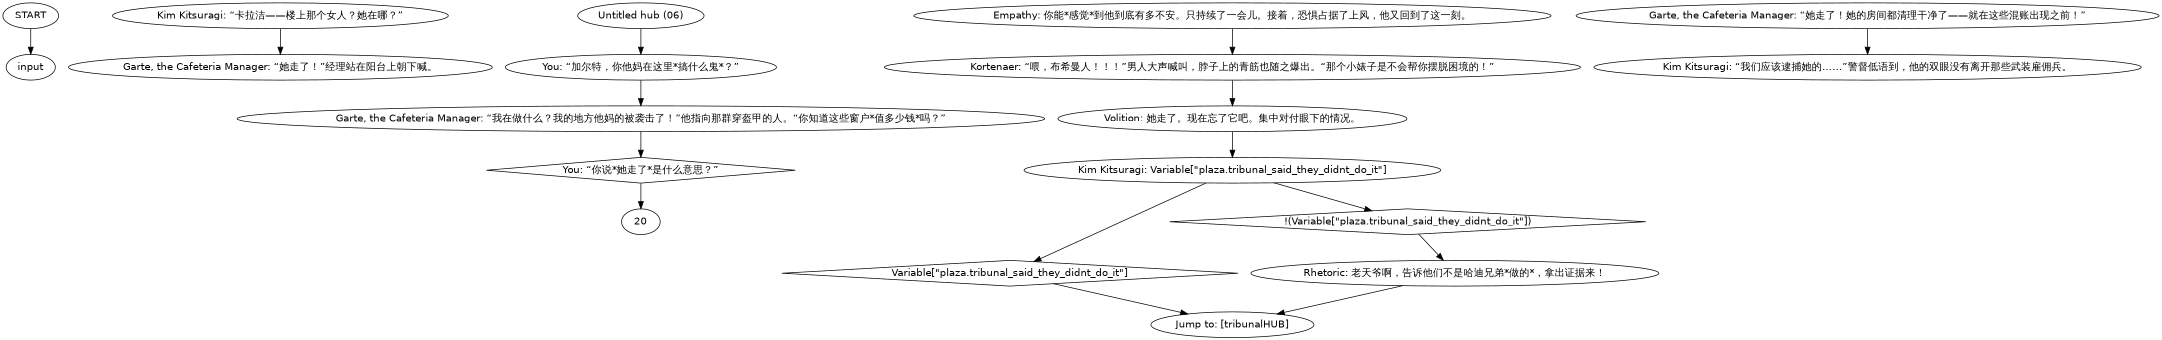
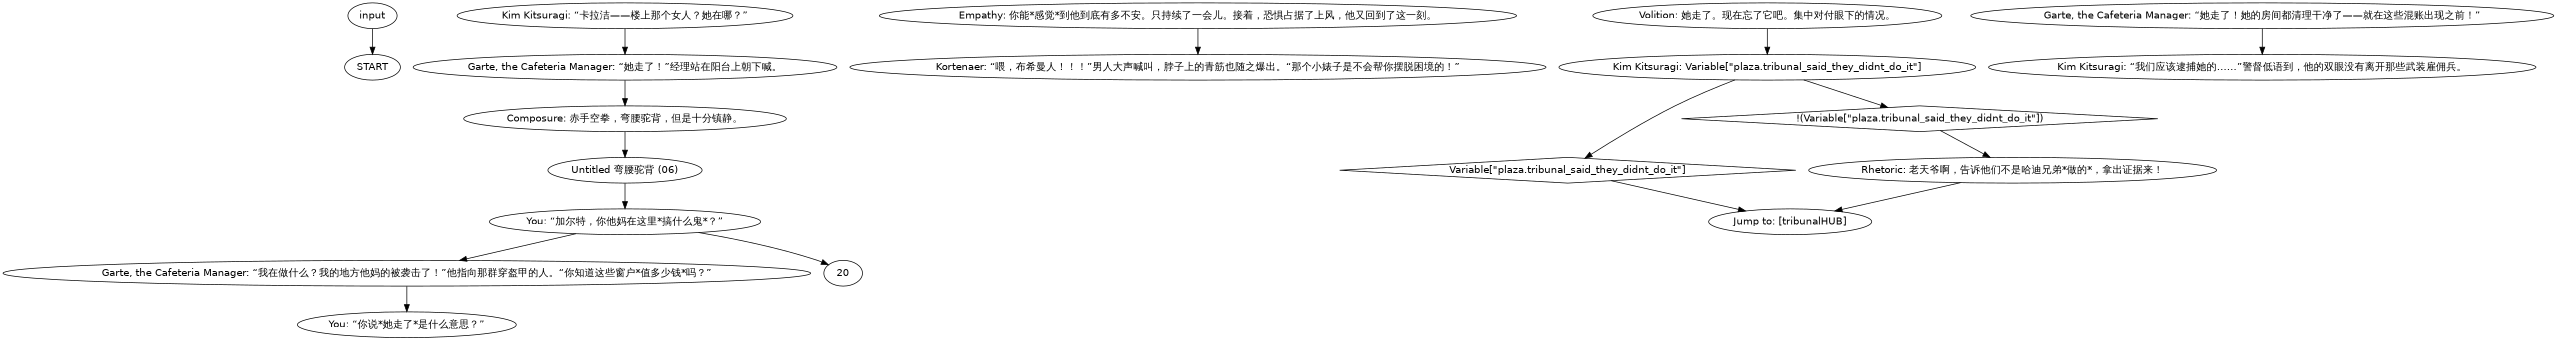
node "Untitled hub (06)": label "Untitled hub (06)" -> "Untitled 弯腰驼背 (06)"
edge "START" -> "input": reversed
edge "Kortenaer: “喂，布希曼人！！！”男人大声喊叫，脖子上的青筋也随之爆出。“那个小婊子是不会帮你摆脱困境的！”" -> "Volition: 她走了。现在忘了它吧。集中对付眼下的情况。": removed
node "Composure: 赤手空拳，弯腰驼背，但是十分镇静。": added
node "You: “你说*她走了*是什么意思？”": shape diamond -> ellipse
edge "You: “你说*她走了*是什么意思？”" -> "20": now "You: “加尔特，你他妈在这里*搞什么鬼*？”" -> "20"
